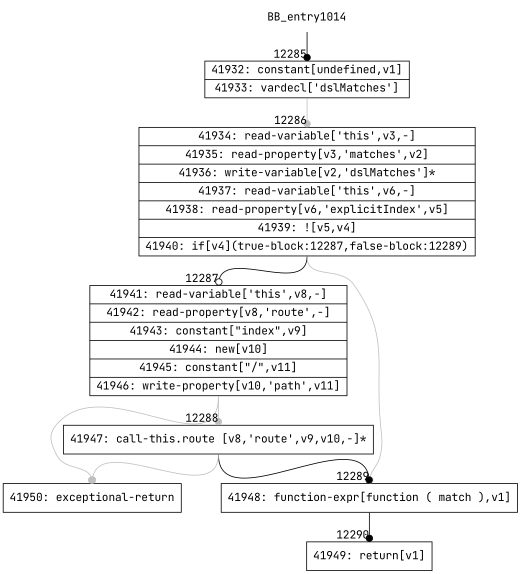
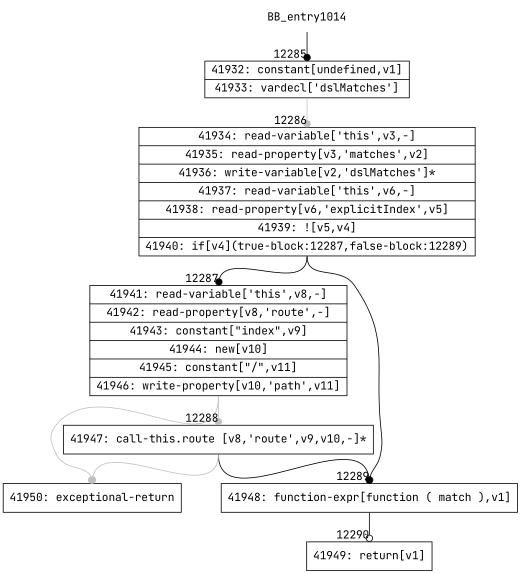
edge "41934: read-variable['this',v3,-]" -> "41941: read-variable['this',v8,-]": arrowhead odot -> dot
edge "41934: read-variable['this',v3,-]" -> "41948: function-expr[function ( match ),v1]": color gray -> black
edge "41948: function-expr[function ( match ),v1]" -> "41949: return[v1]": arrowhead dot -> odot
